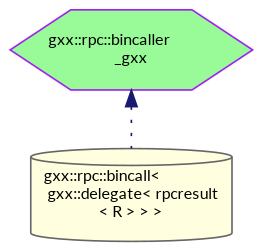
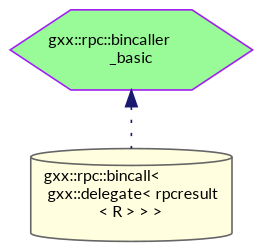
node "gxx::rpc::bincaller _gxx": label "gxx::rpc::bincaller _gxx" -> "gxx::rpc::bincaller _basic"
